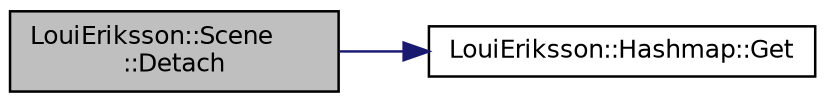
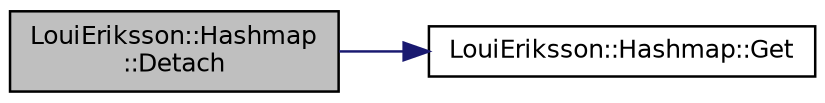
node "LouiEriksson::Scene ::Detach": label "LouiEriksson::Scene ::Detach" -> "LouiEriksson::Hashmap ::Detach"
